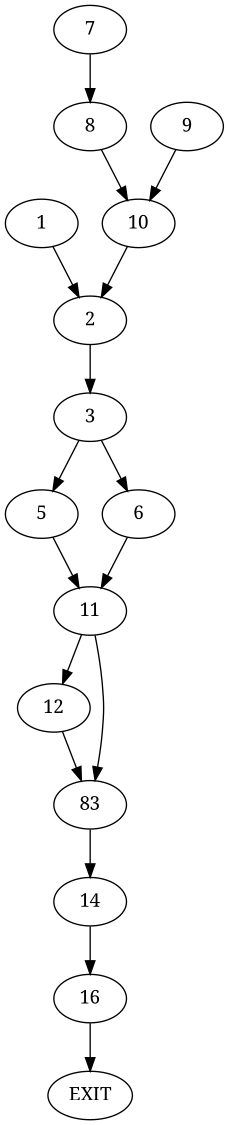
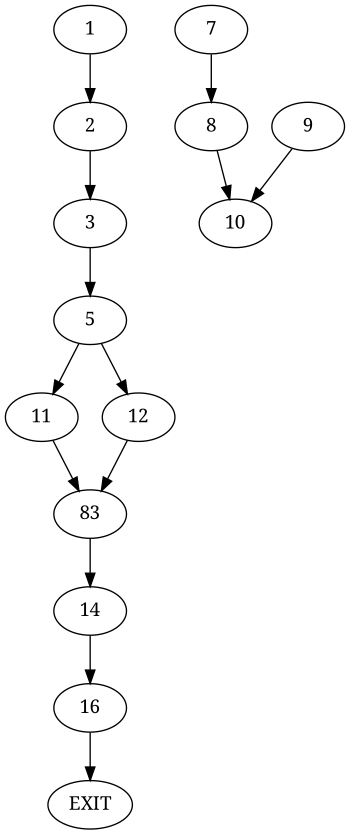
edge "10" -> "2": removed
node "6": removed
edge "11" -> "12": now "5" -> "12"
